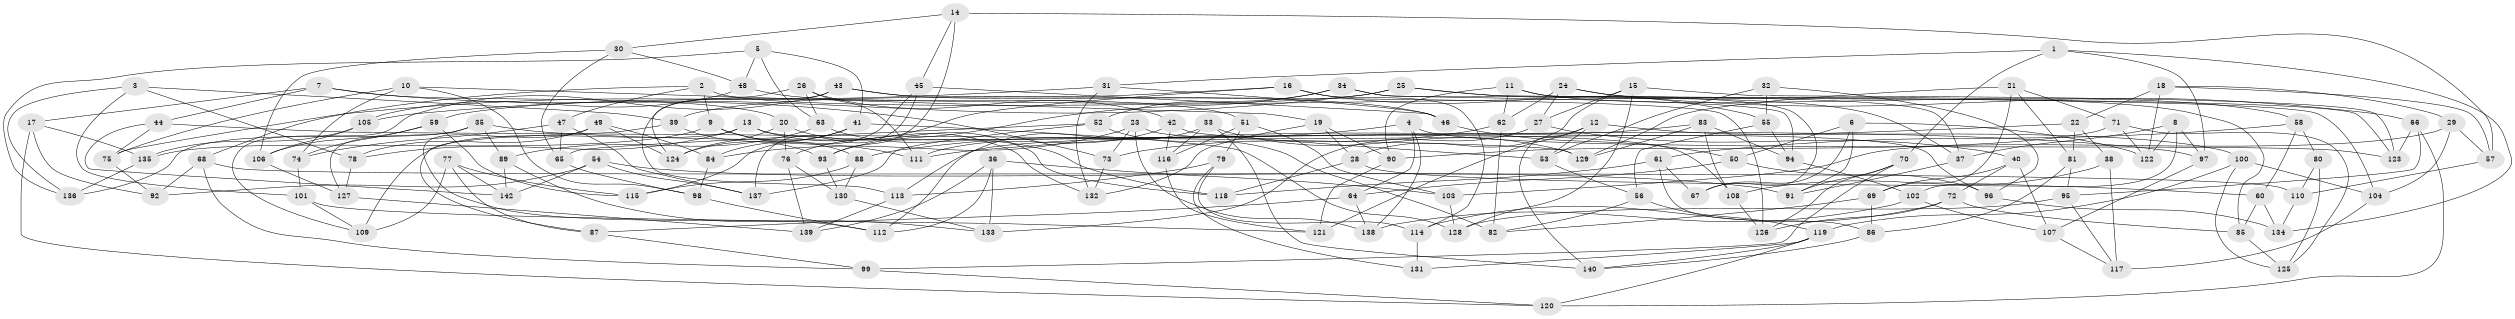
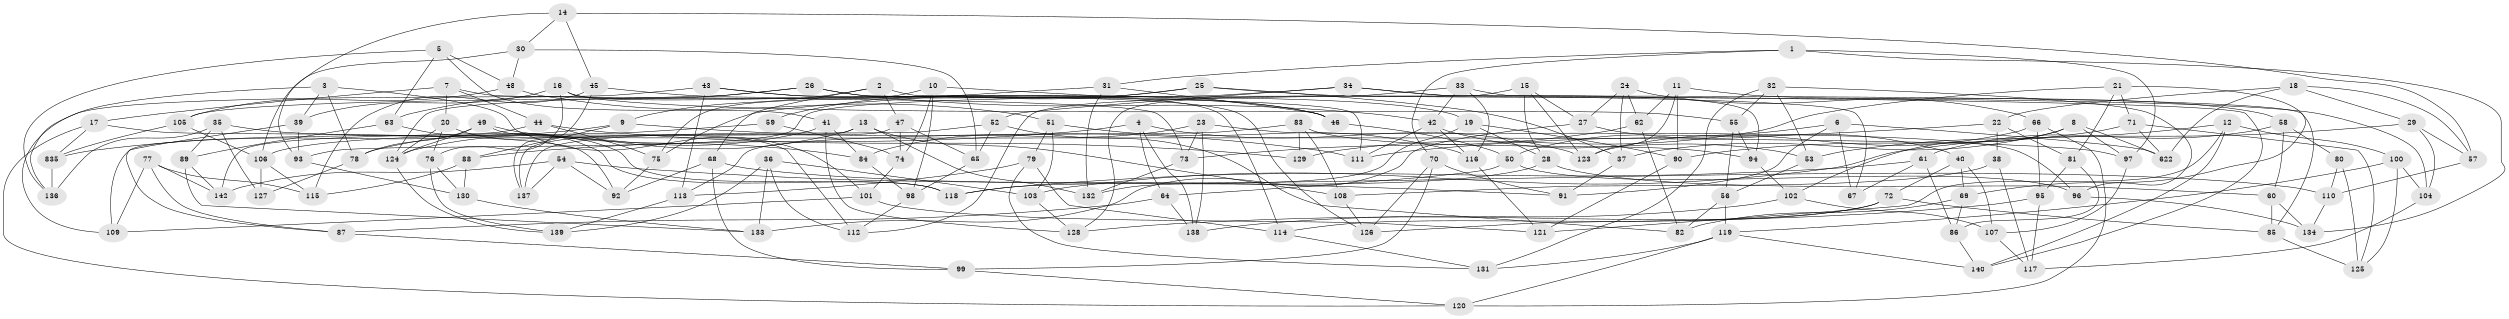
edge "33" -- "129": now "33" -- "42"
node "135": label "135" -> "835"
node "122": label "122" -> "622"
edge "59" -- "115": now "106" -- "115"
edge "32" -- "131": added
edge "127" -- "139": now "124" -- "139"
